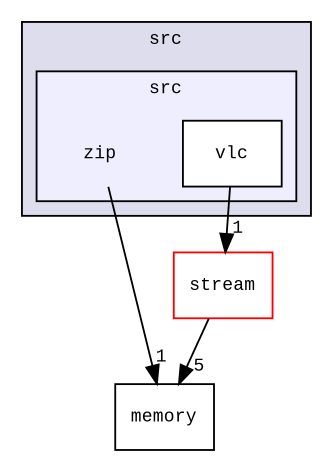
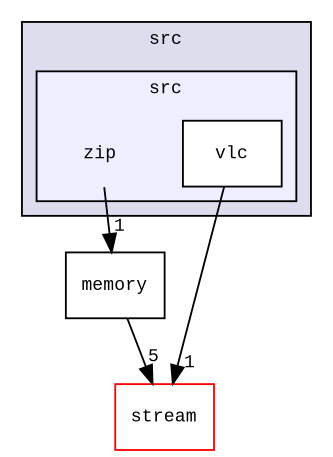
edge "stream" -> "memory": reversed
